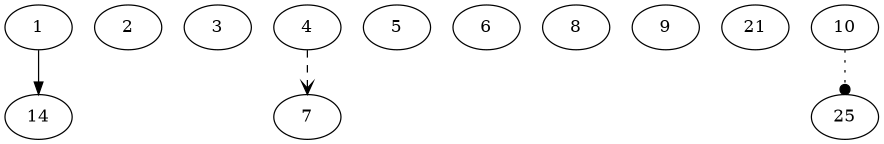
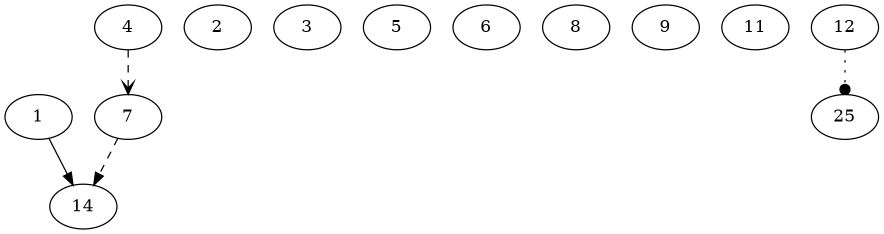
node "21": label "21" -> "11"
node "10": label "10" -> "12"
edge "7" -> "14": added
